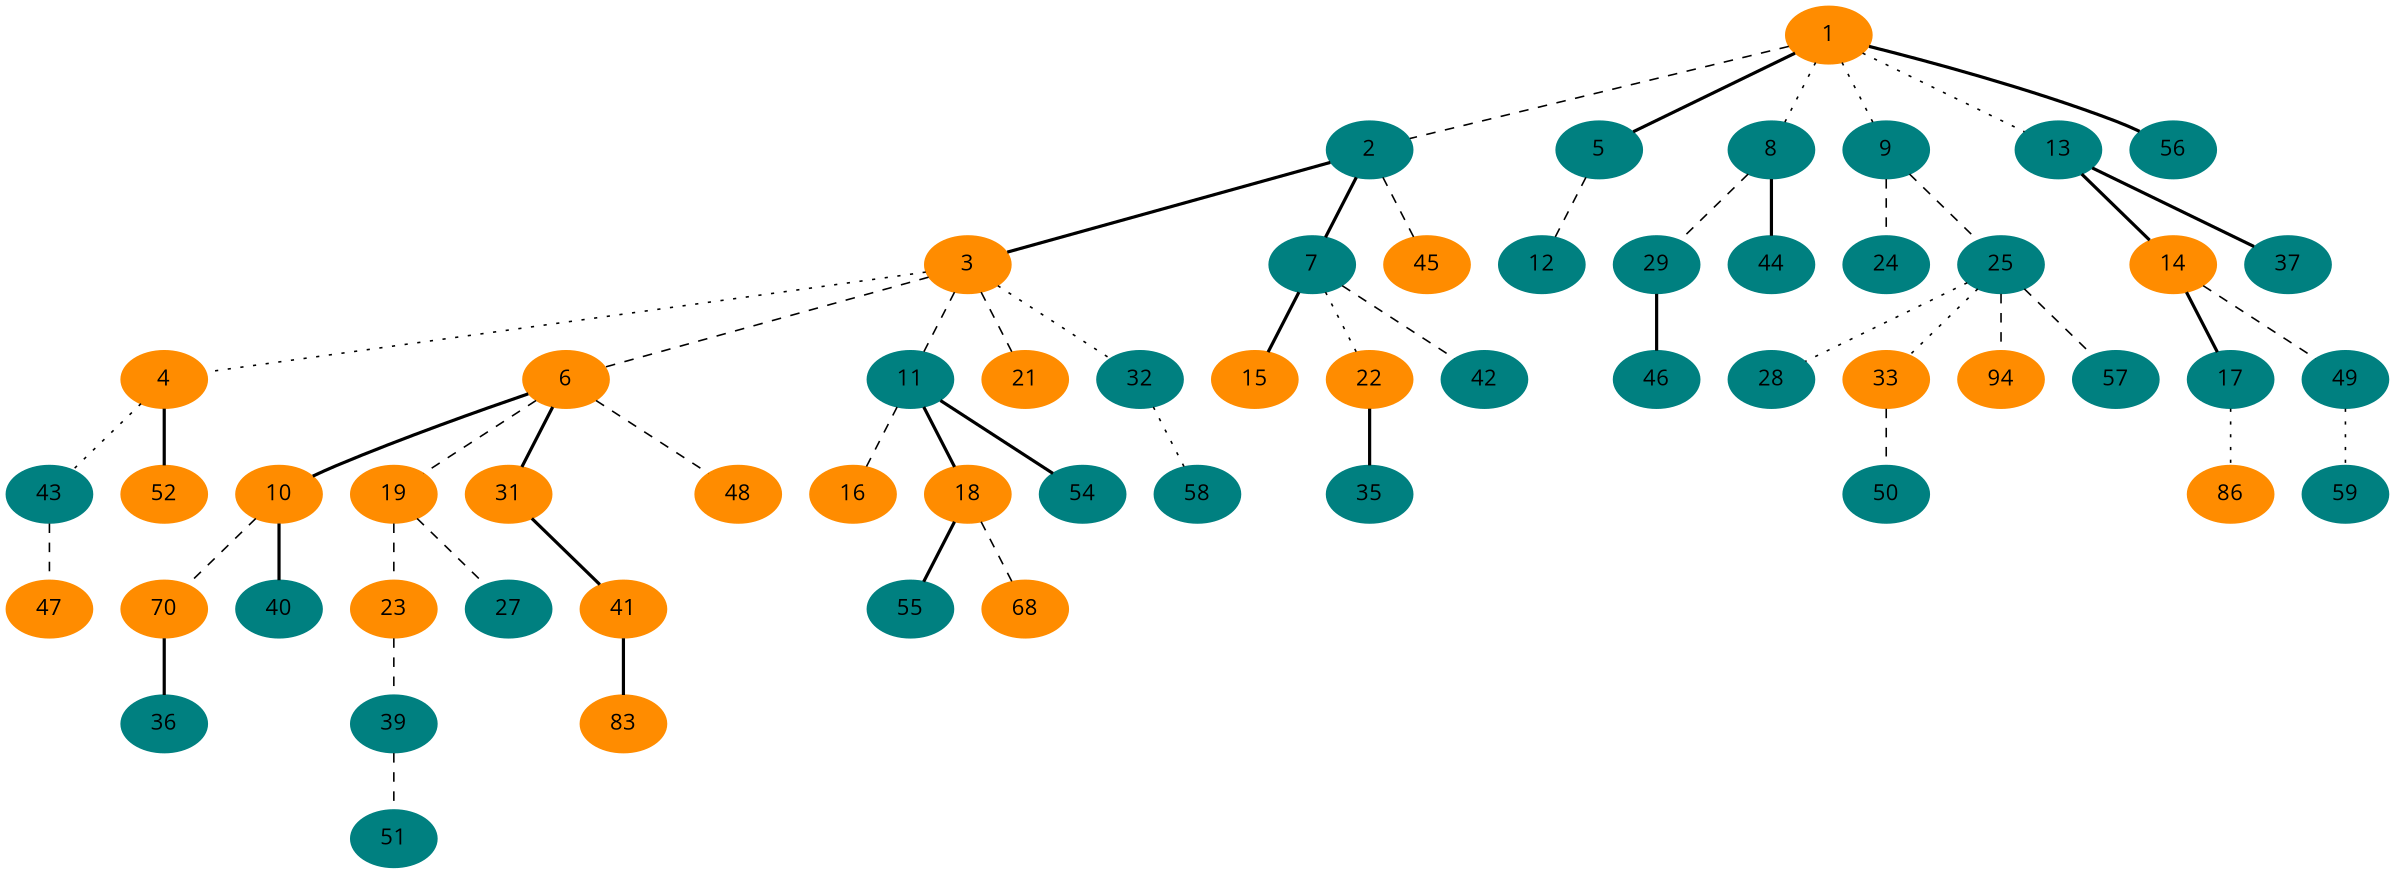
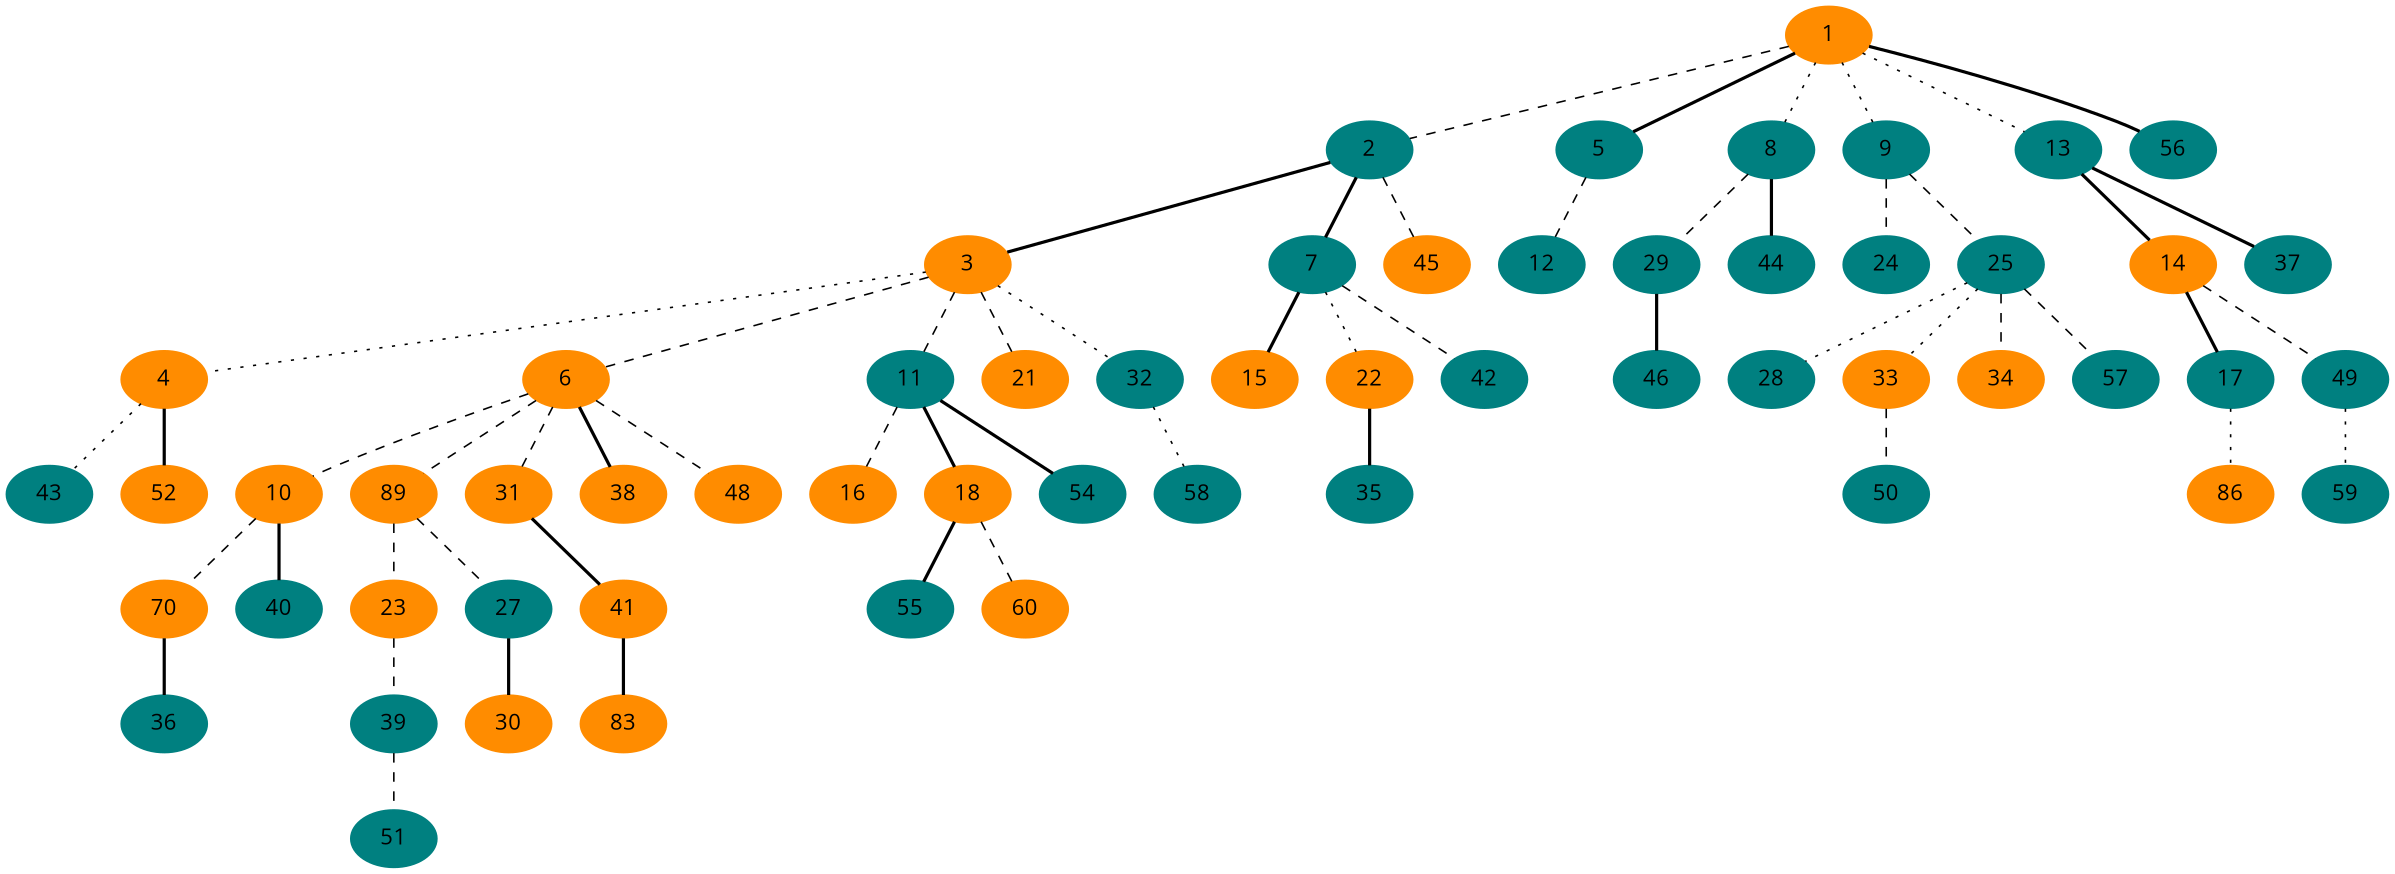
node "94": label "94" -> "34"
edge "6" -- "10": style bold -> dashed
edge "6" -- "31": style bold -> dashed
node "19": label "19" -> "89"
node "38": added
node "47": removed
node "68": label "68" -> "60"
node "30": added
